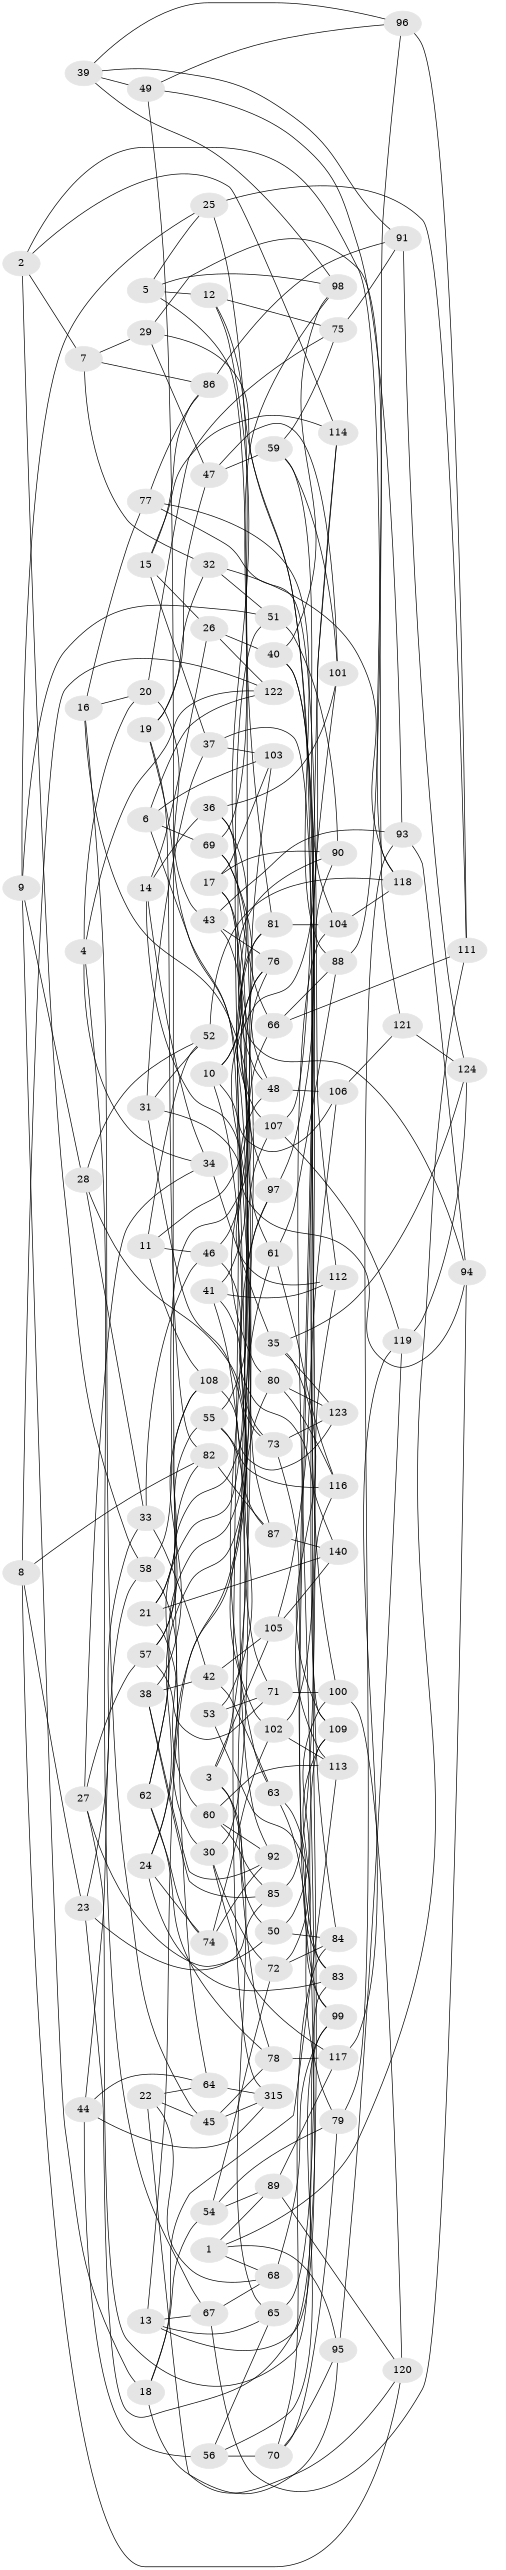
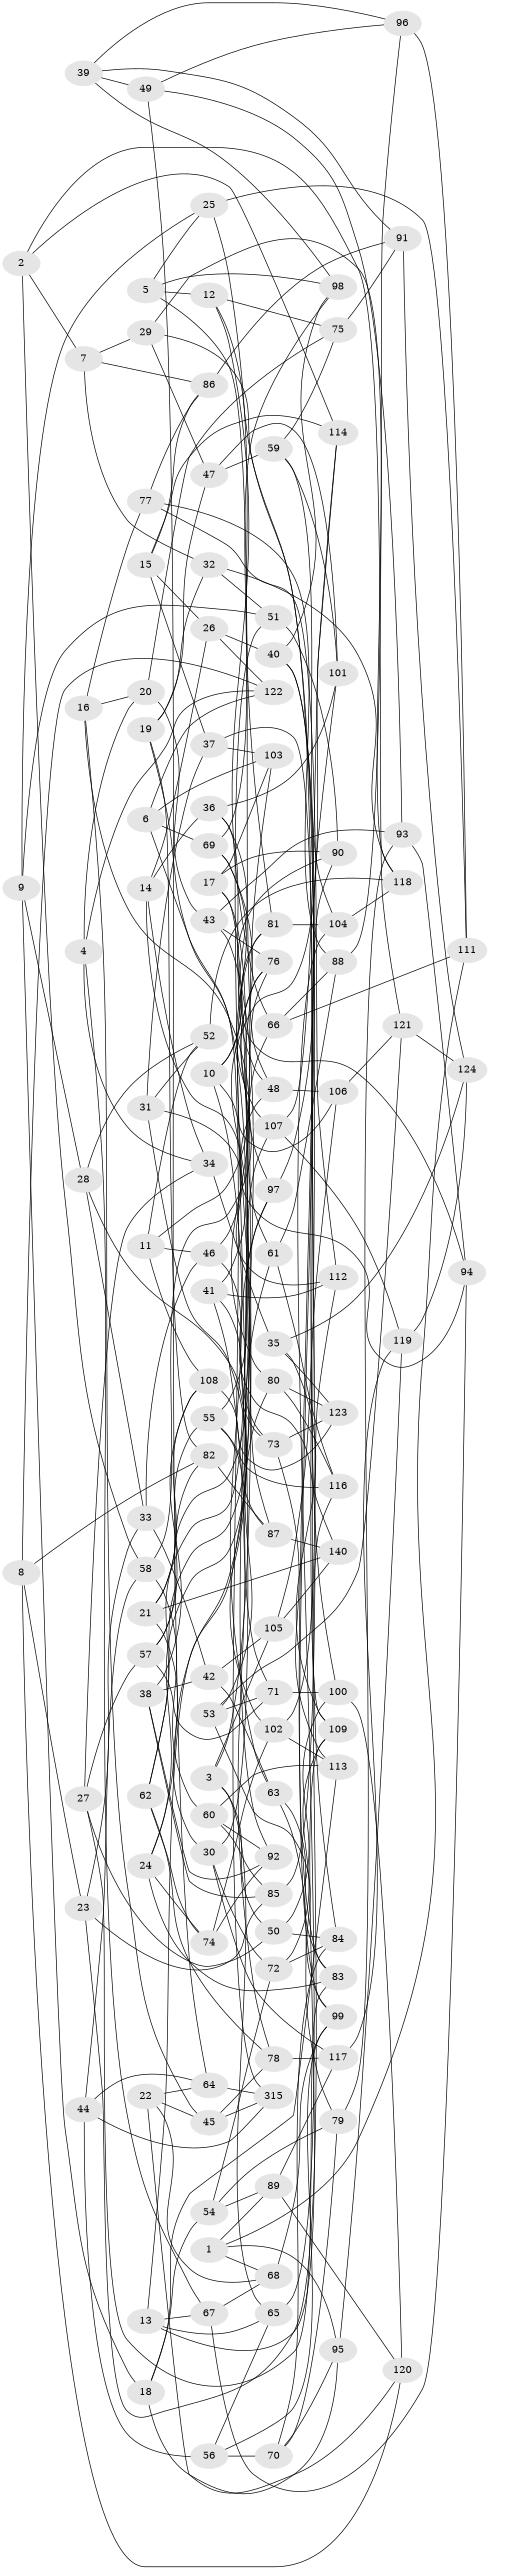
edge "121" -- "53": added
